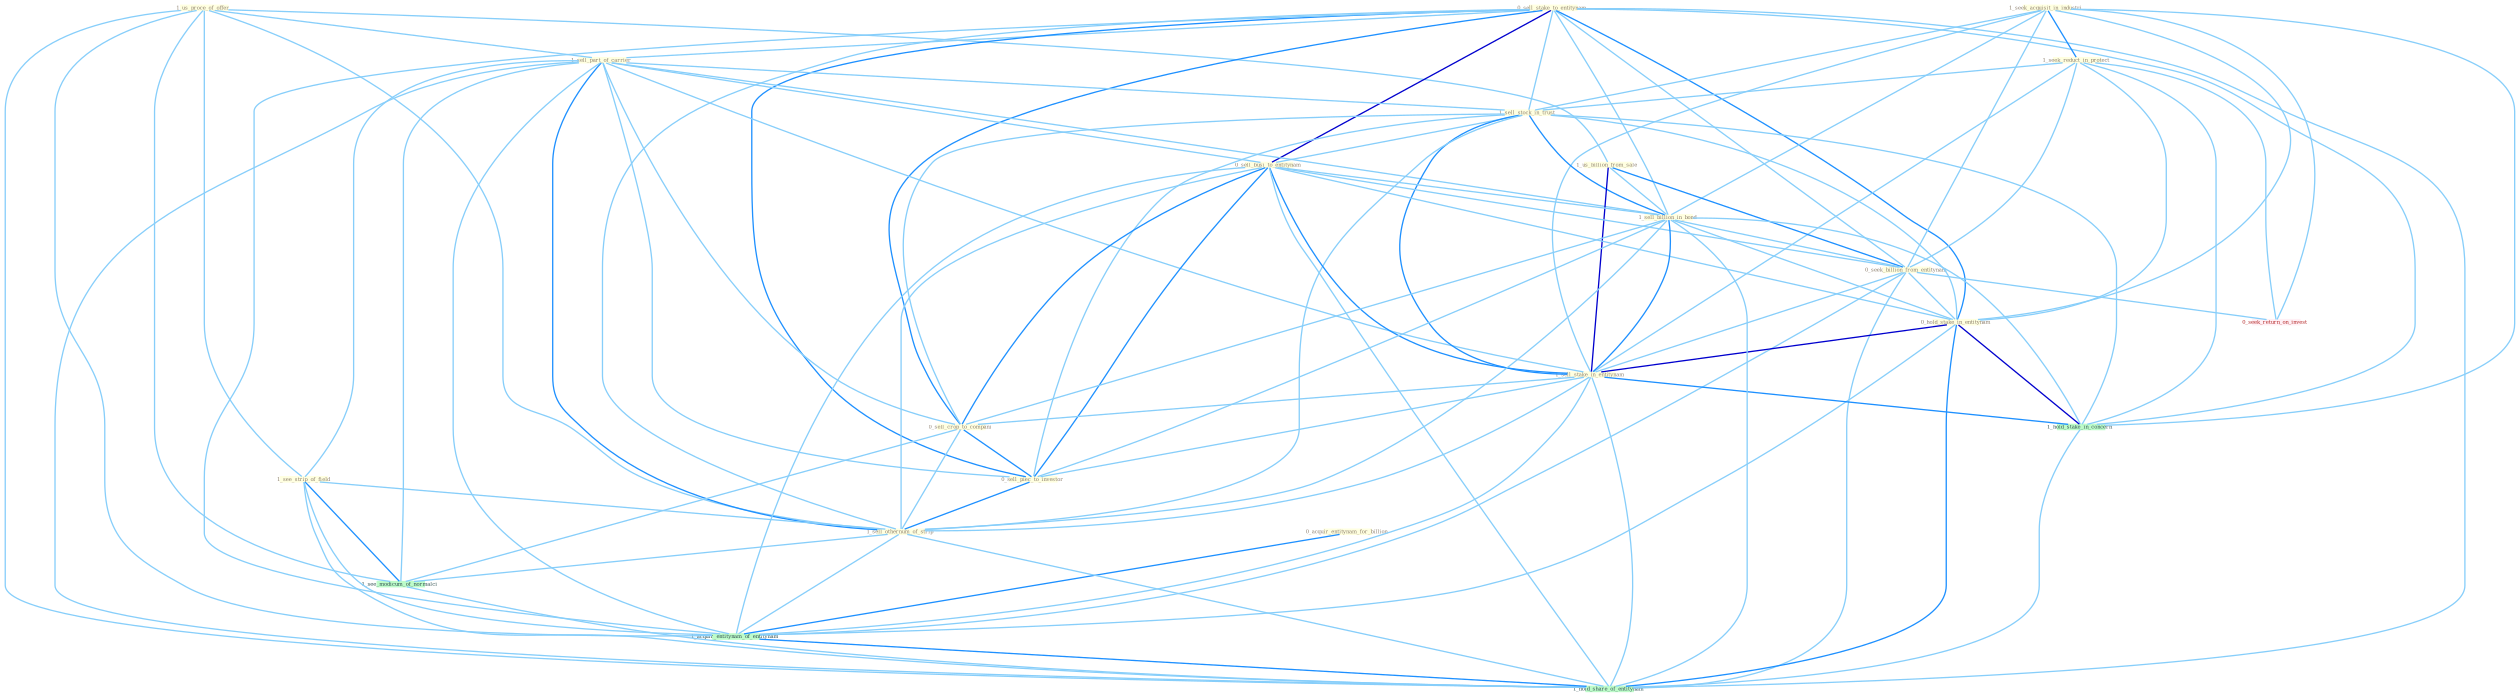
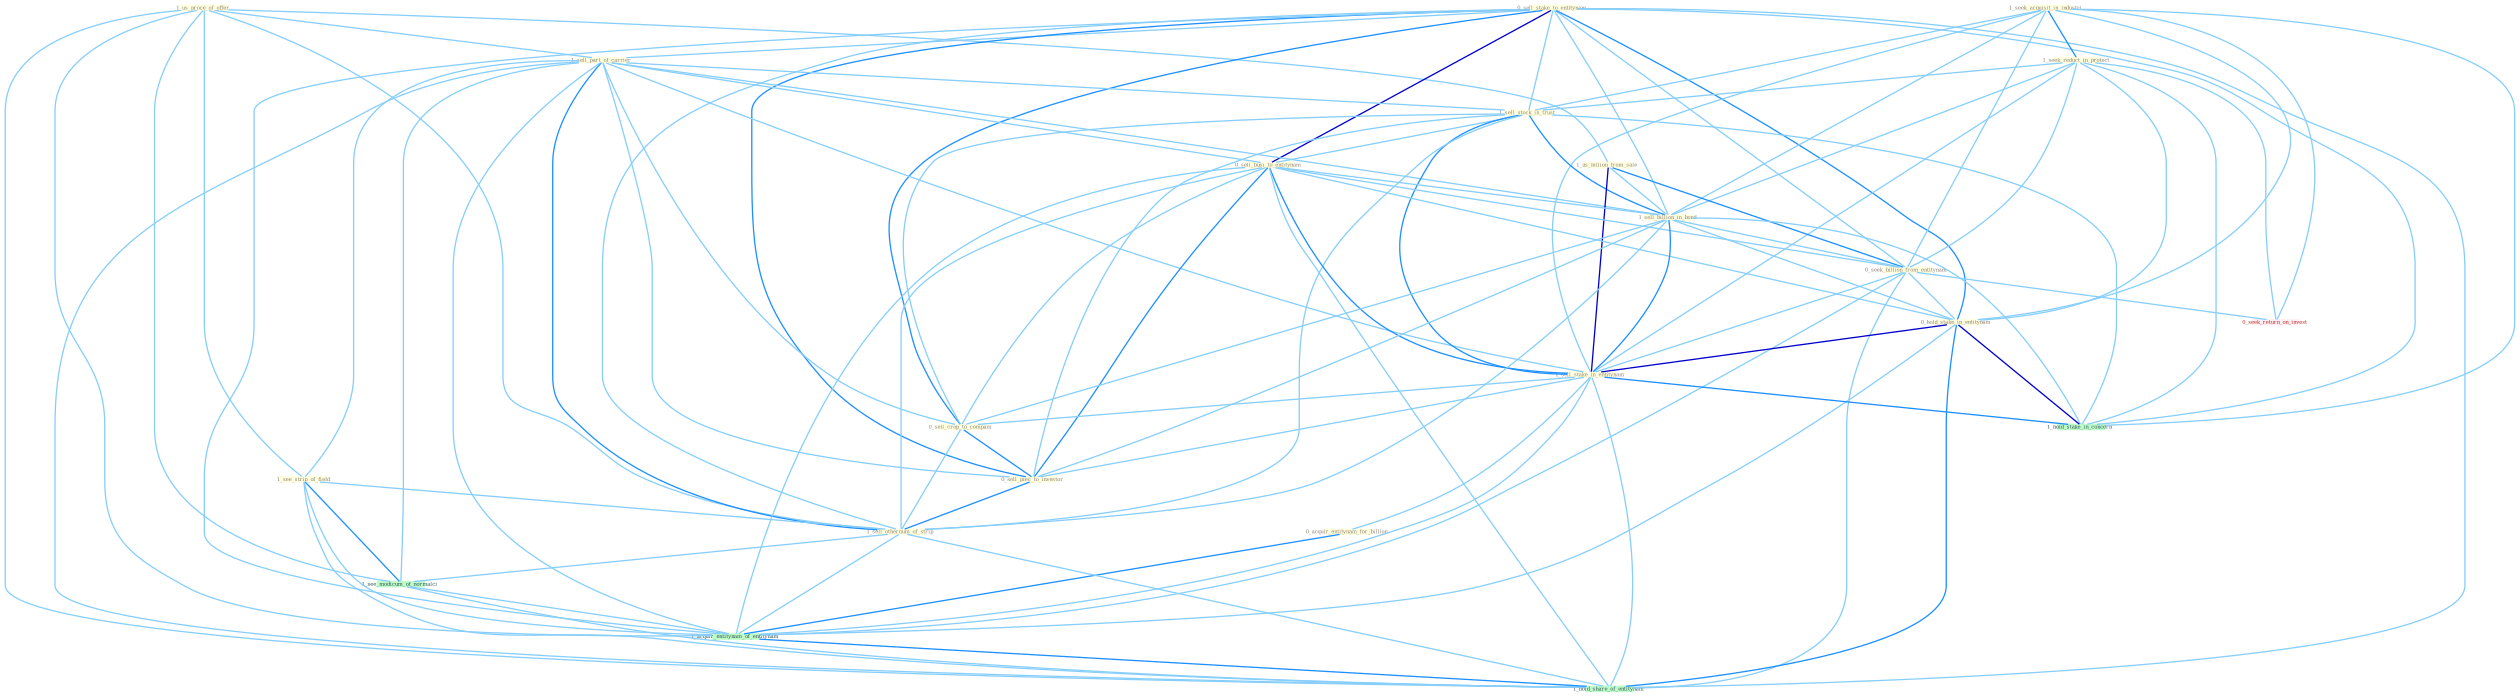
edge "1_sell_stock_in_trust" -- "0_hold_stake_in_entitynam": removed
edge "0_sell_busi_to_entitynam" -- "0_sell_crop_to_compani": color #1e90ff -> #87cefa
edge "1_sell_billion_in_bond" -- "1_hold_share_of_entitynam": now "1_sell_billion_in_bond" -- "1_seek_reduct_in_protect"
edge "1_sell_stake_in_entitynam" -- "1_sell_othernum_of_strip": now "1_sell_stake_in_entitynam" -- "0_acquir_entitynam_for_billion"
edge "0_sell_crop_to_compani" -- "1_see_modicum_of_normalci": now "1_acquir_entitynam_of_entitynam" -- "1_see_modicum_of_normalci"
edge "1_hold_stake_in_concern" -- "1_hold_share_of_entitynam": removed
